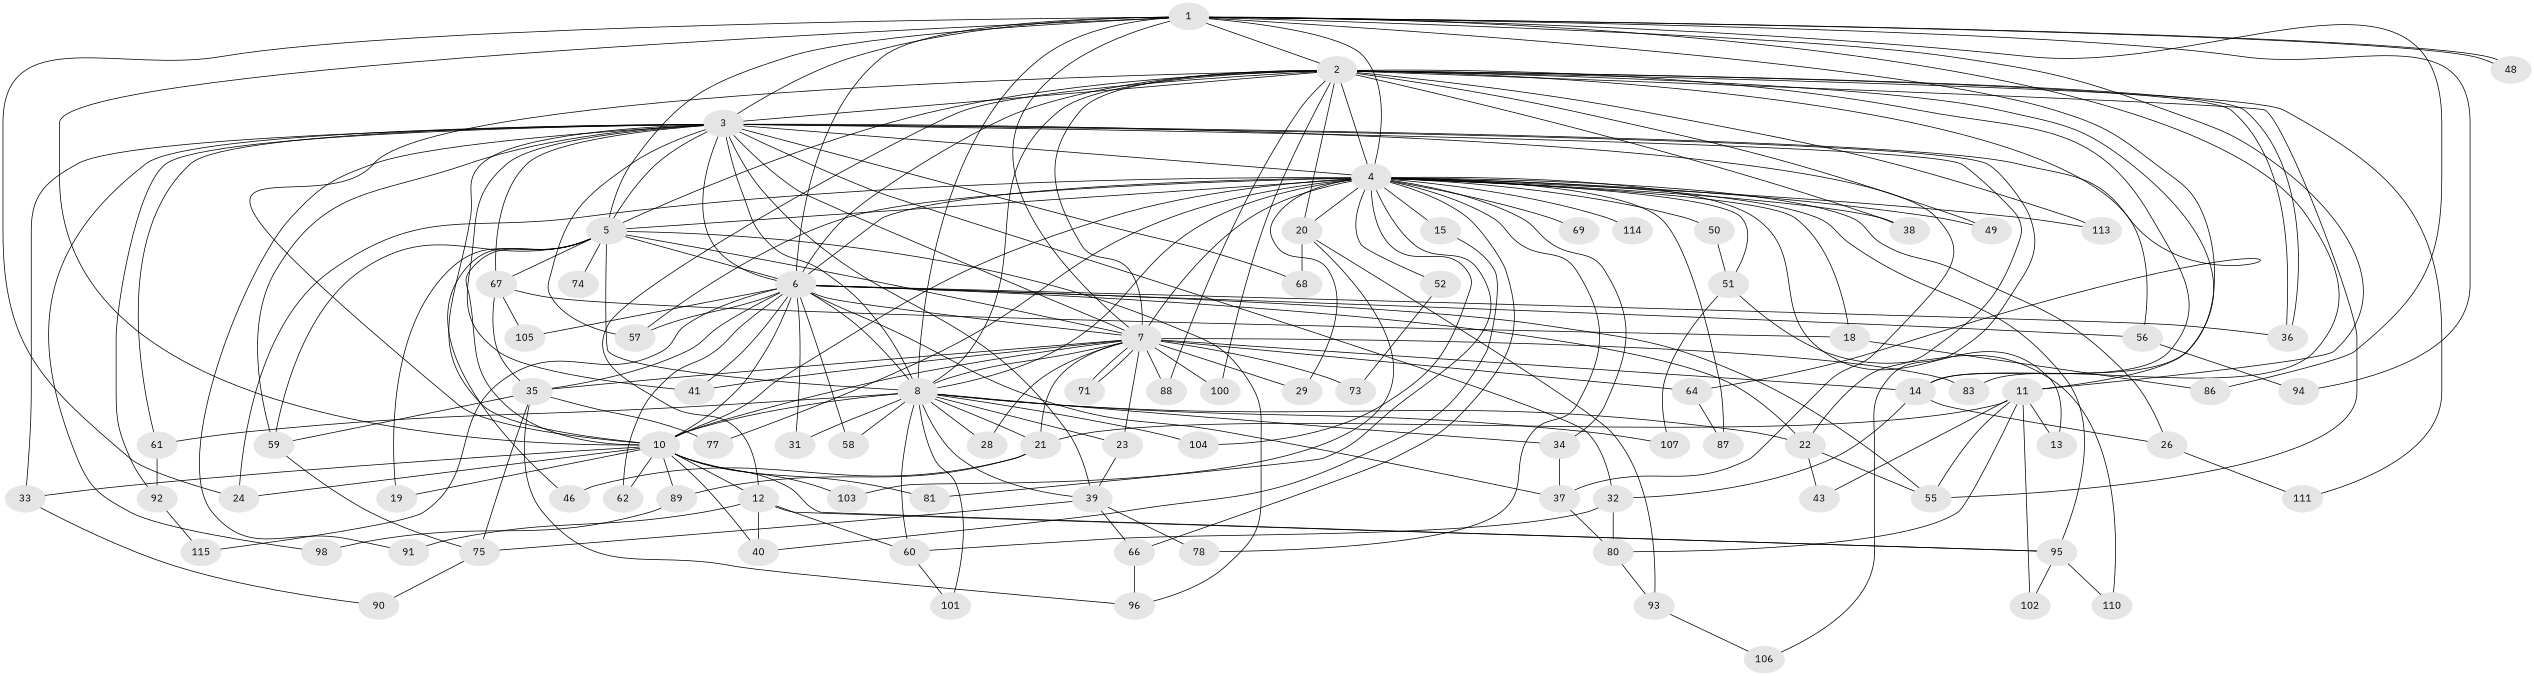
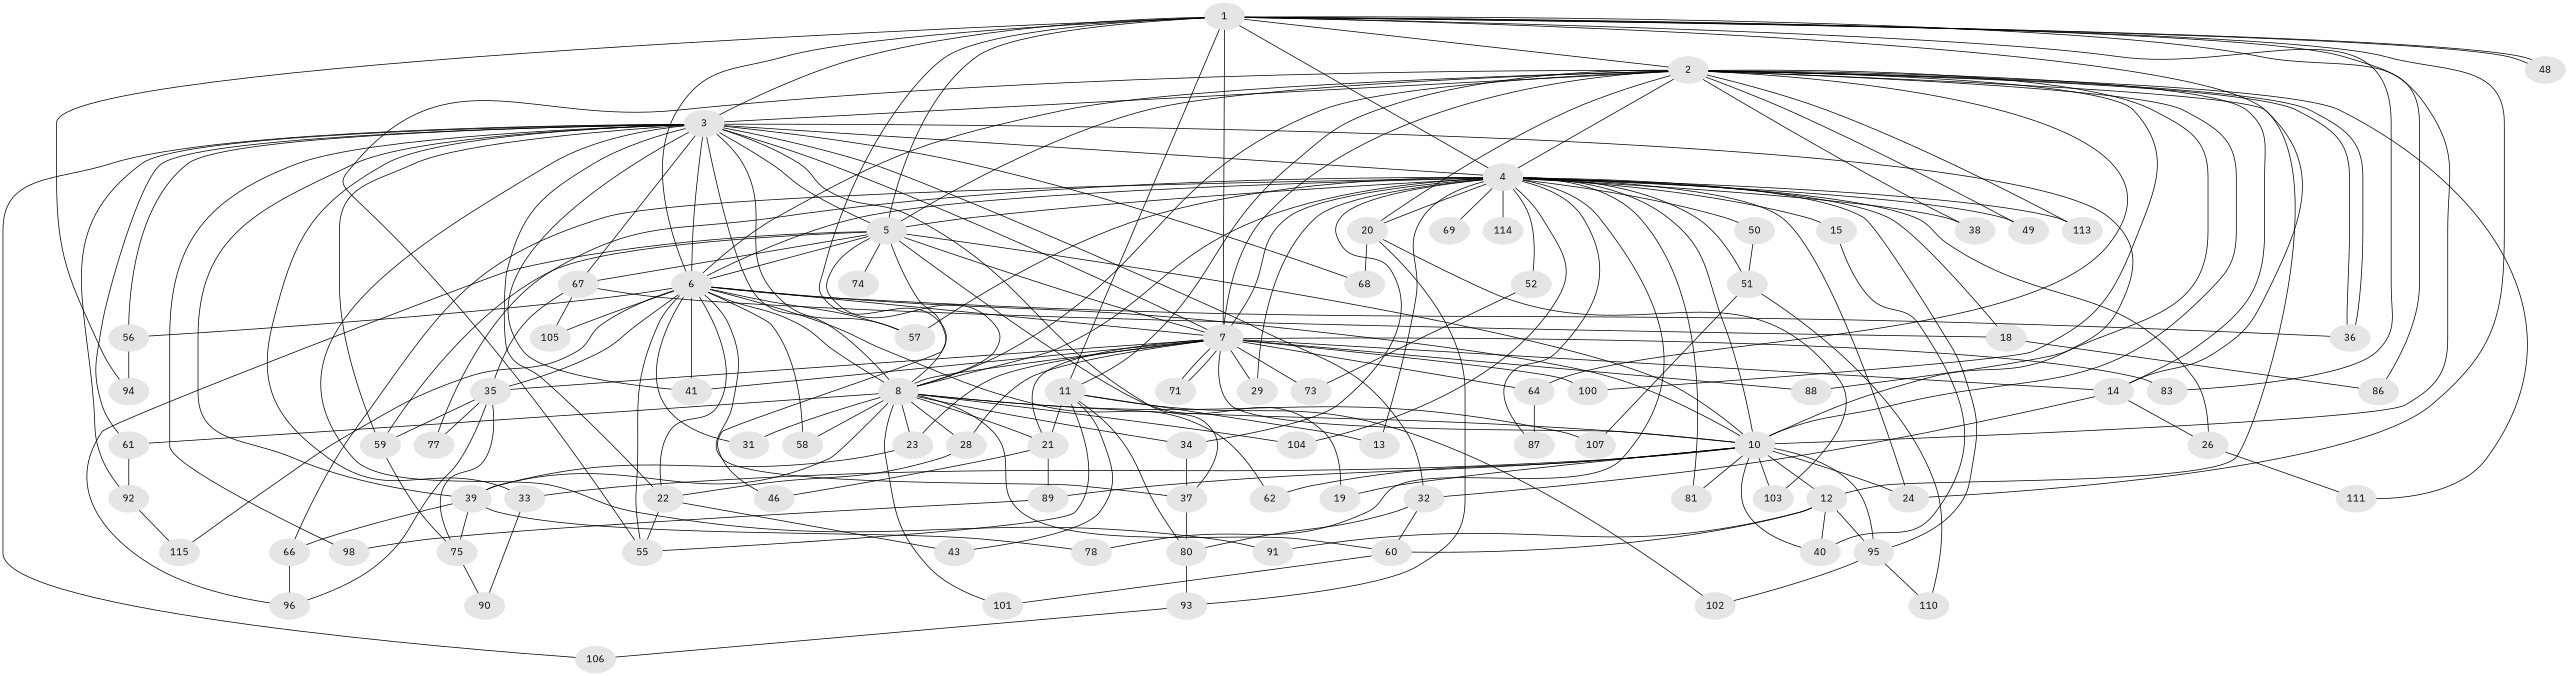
edge "8" -- "22": now "28" -- "22"
